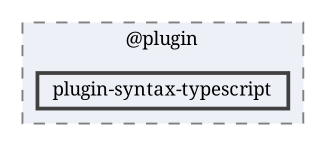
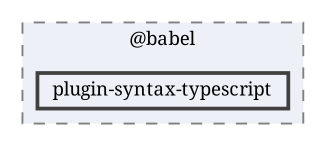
cluster "@plugin": label "@plugin" -> "@babel"
